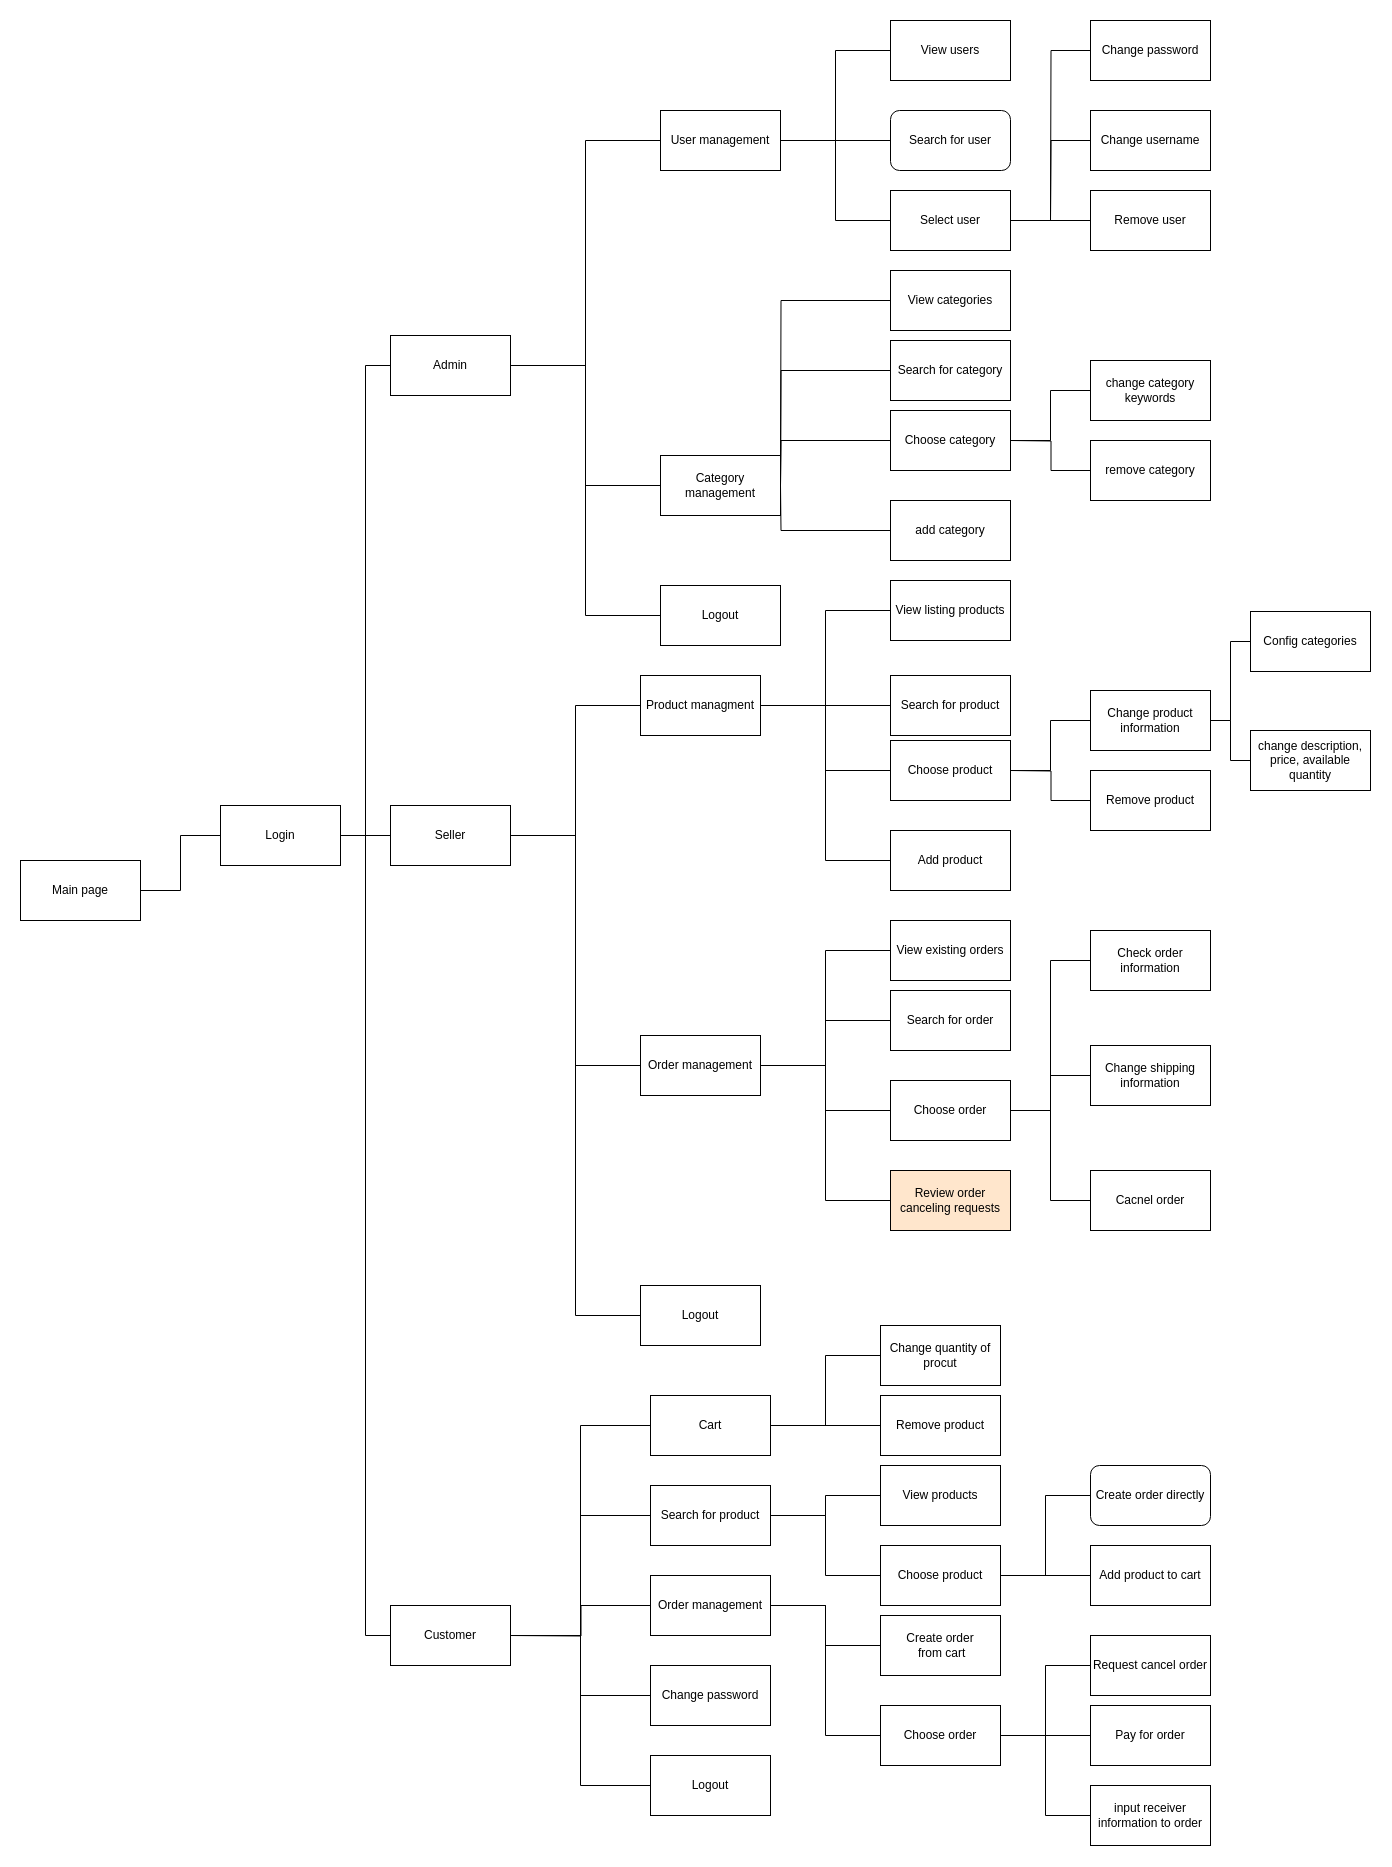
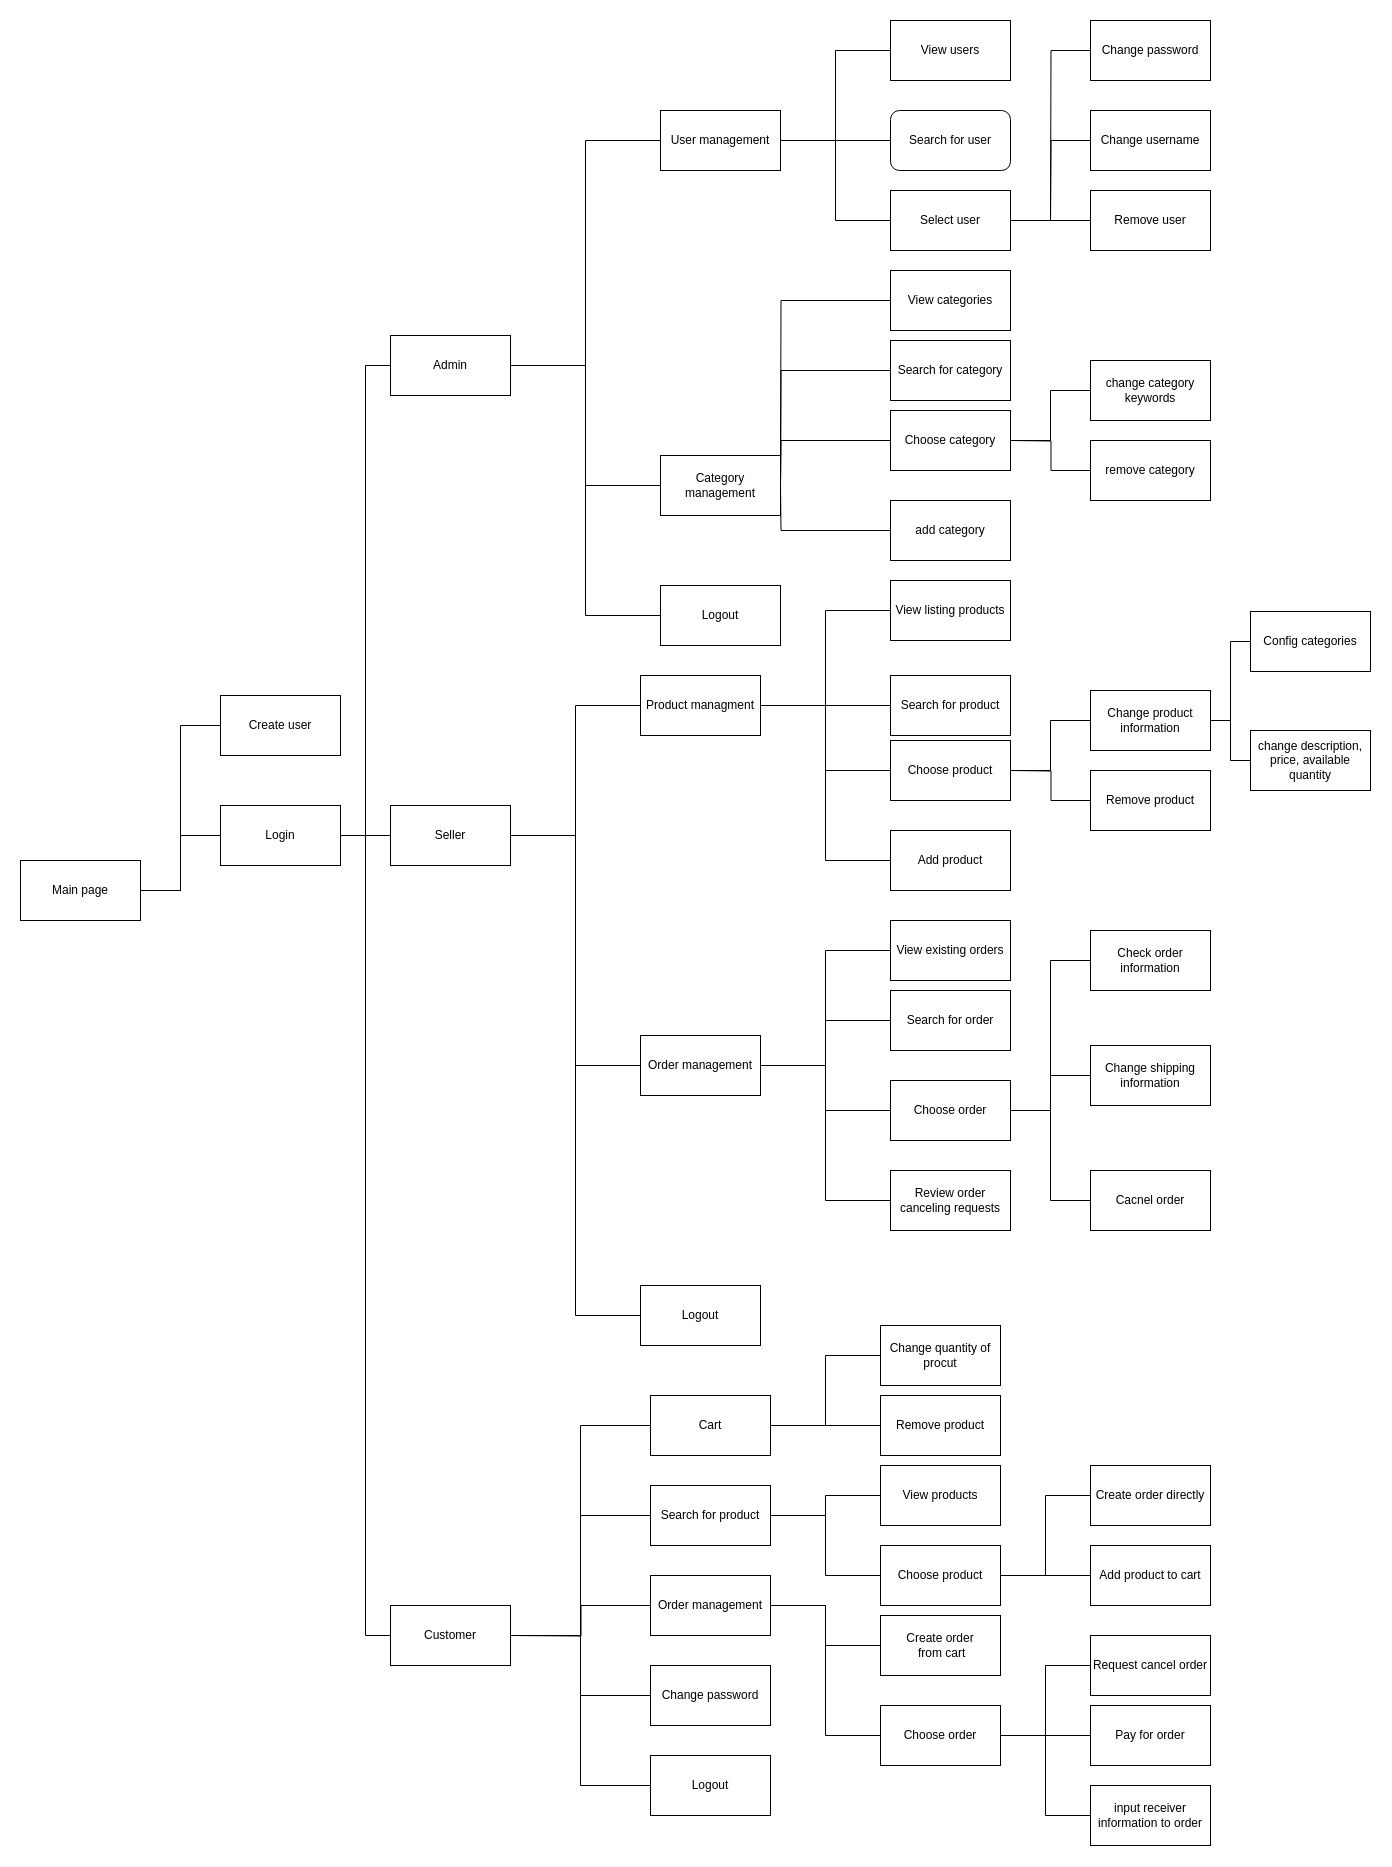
node "Create user": added
edge "Create user" -- "Main page": added
node "Review order canceling requests": fillcolor #ffe6cc -> #ffffff
node "Create order directly": shape rounded rectangle -> rectangle
